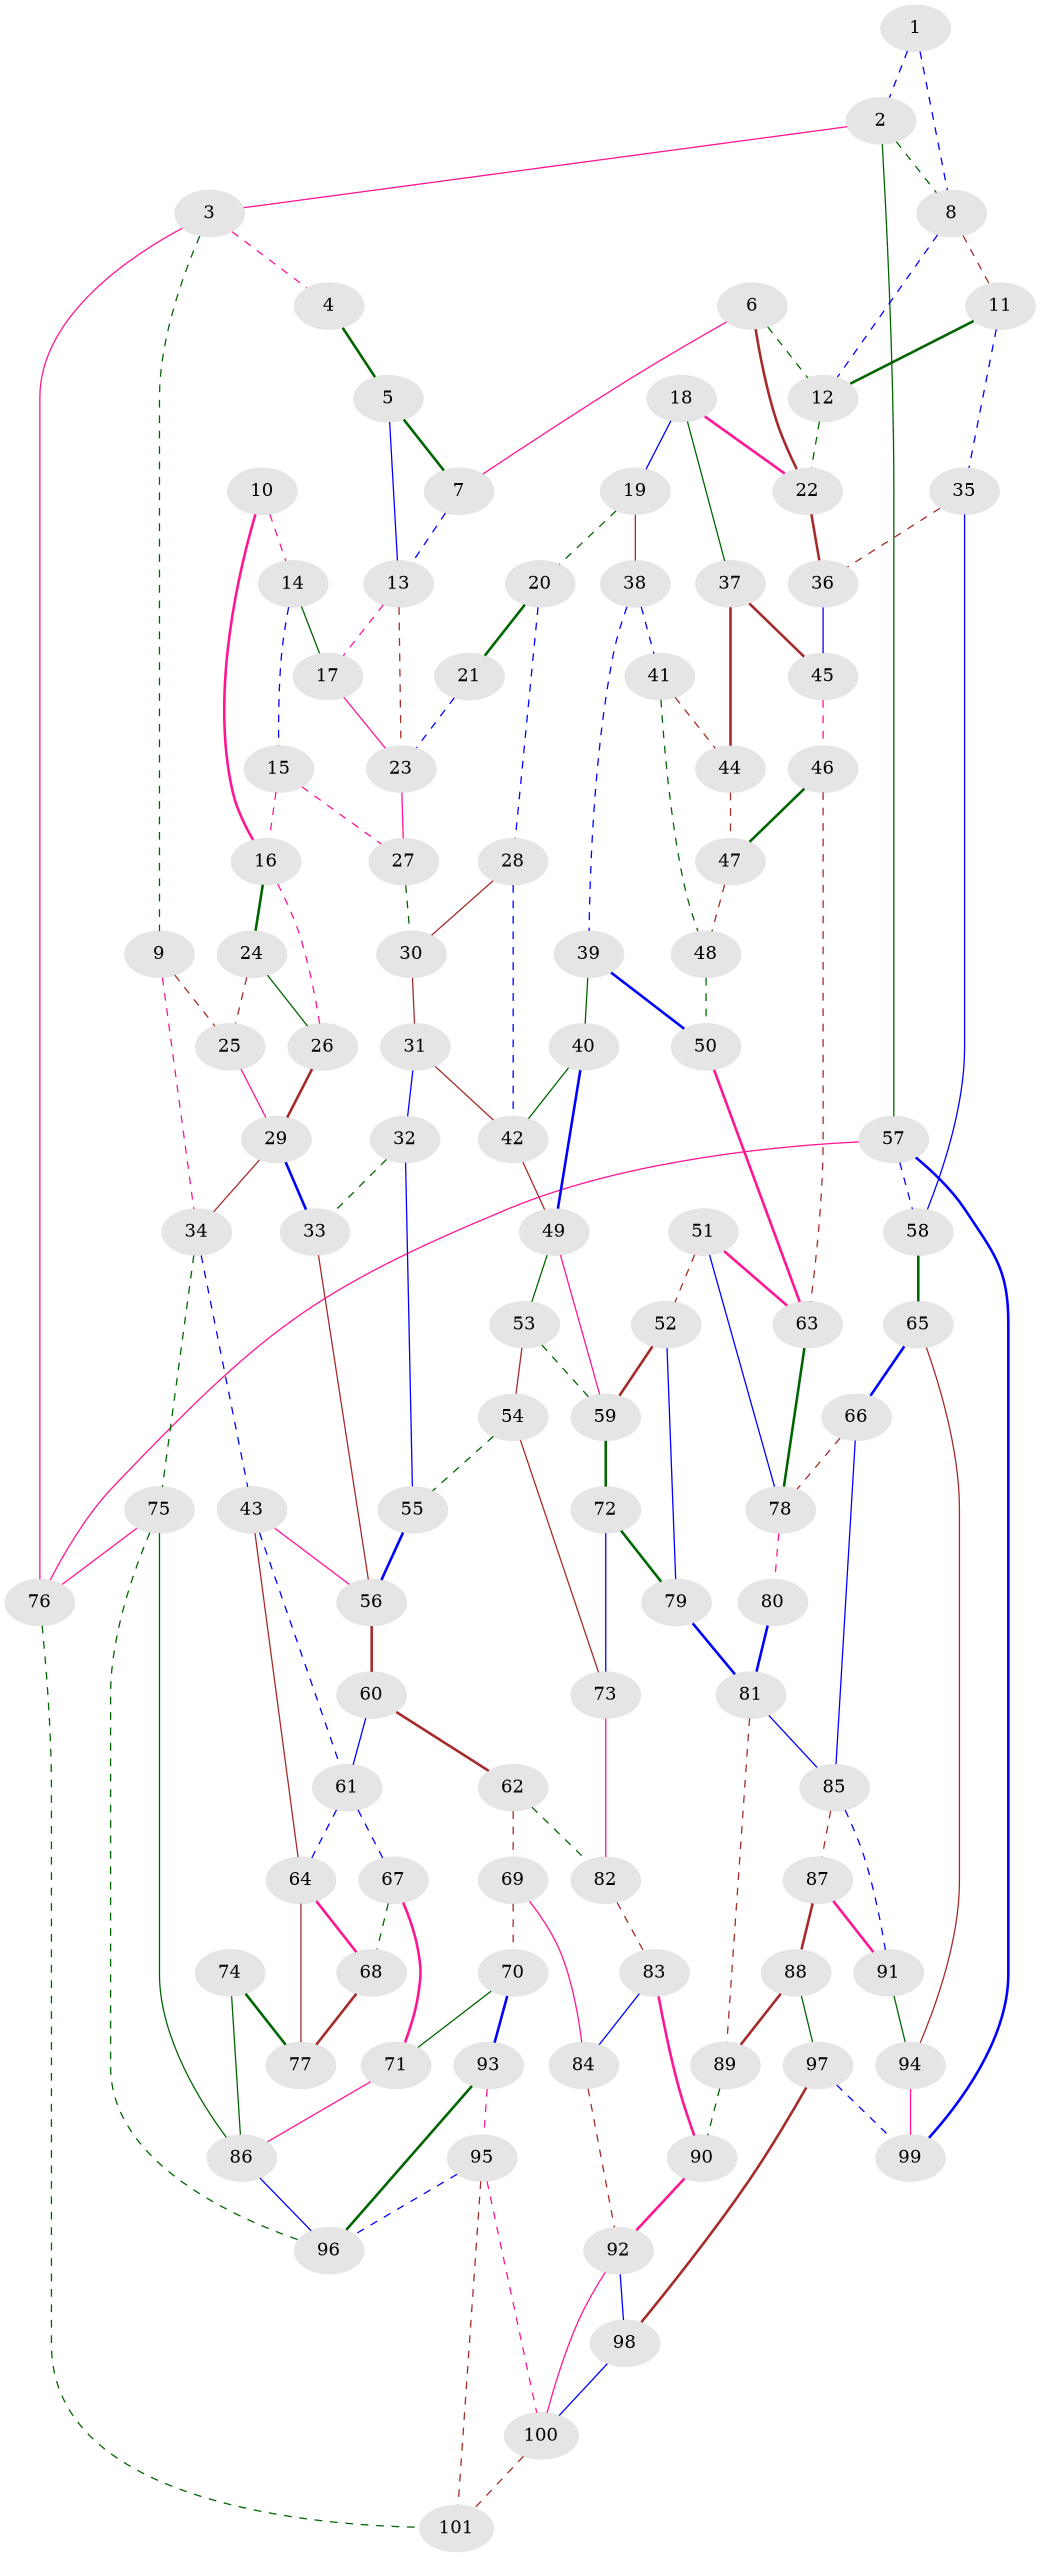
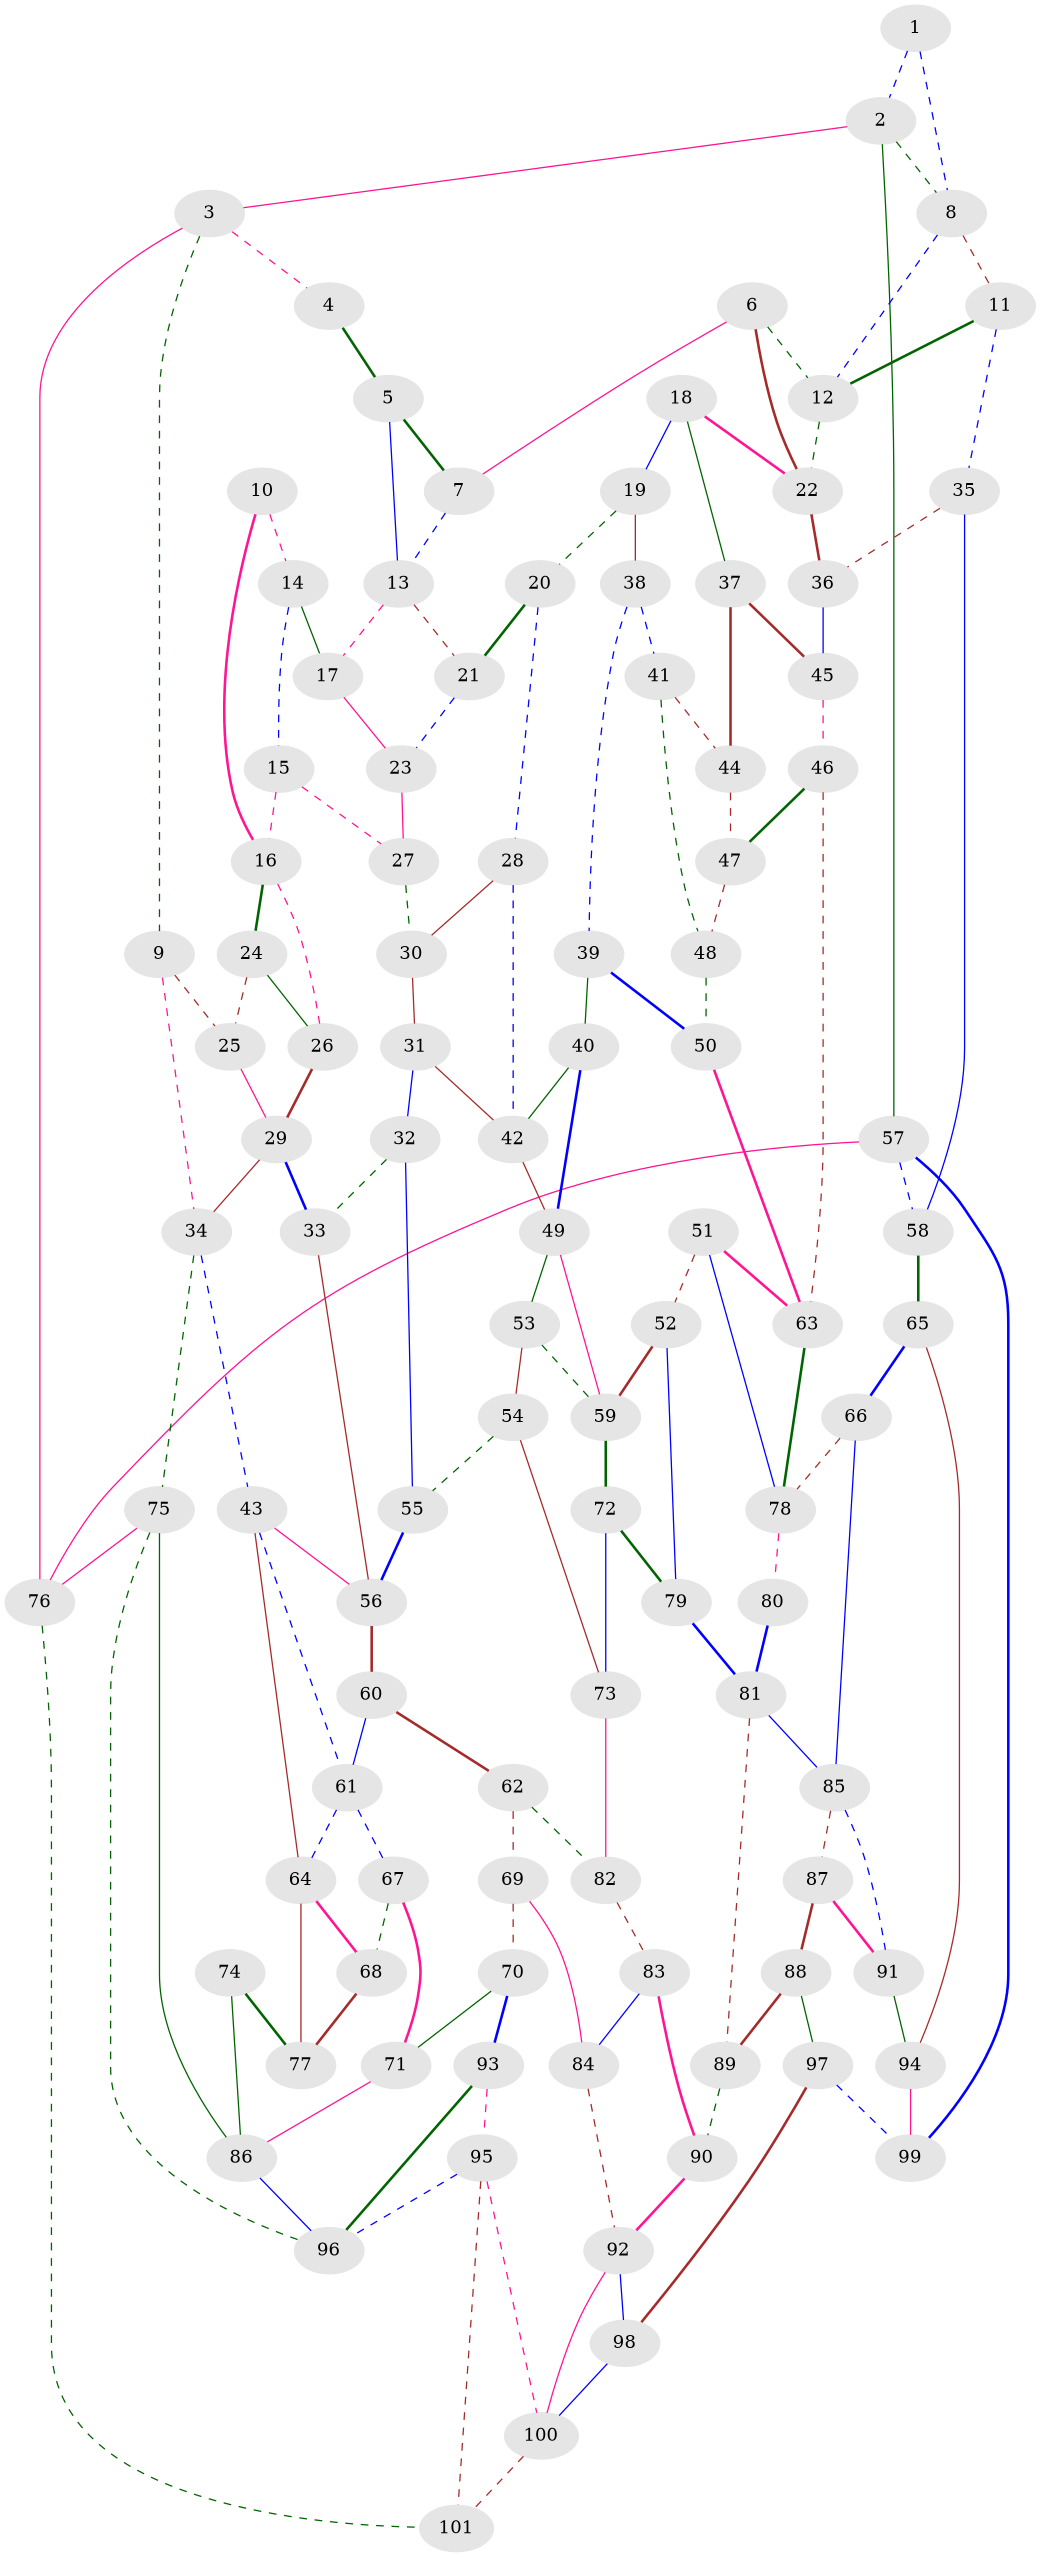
edge "13" -- "23": now "13" -- "21"
